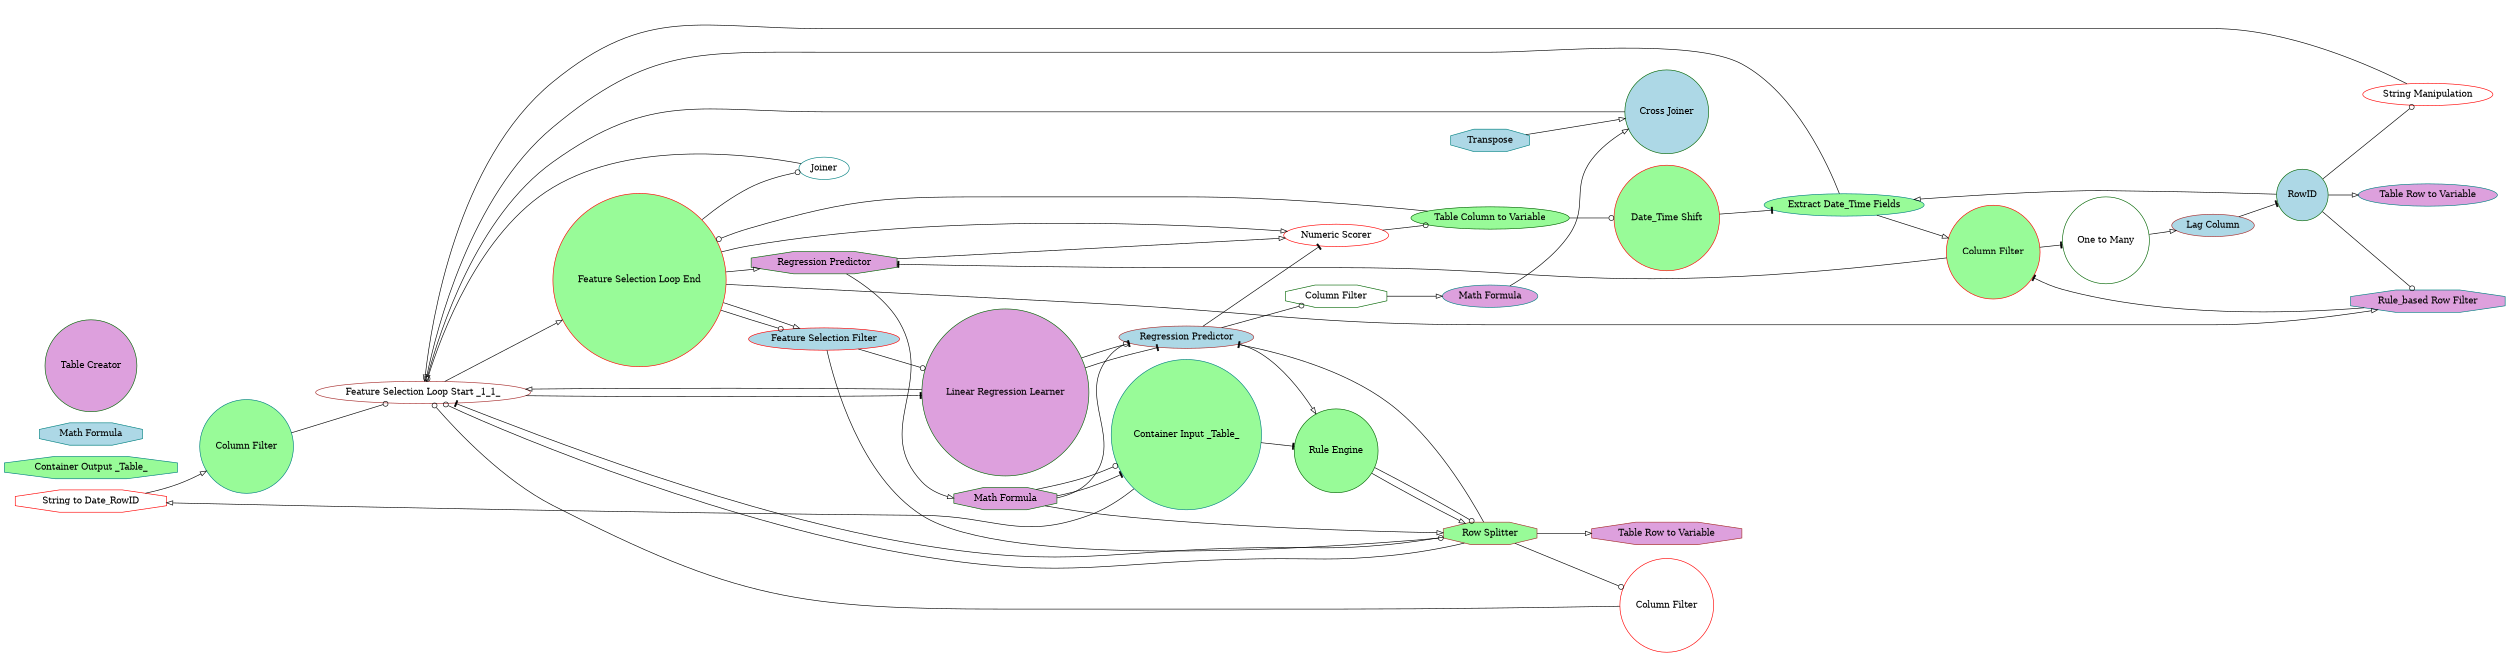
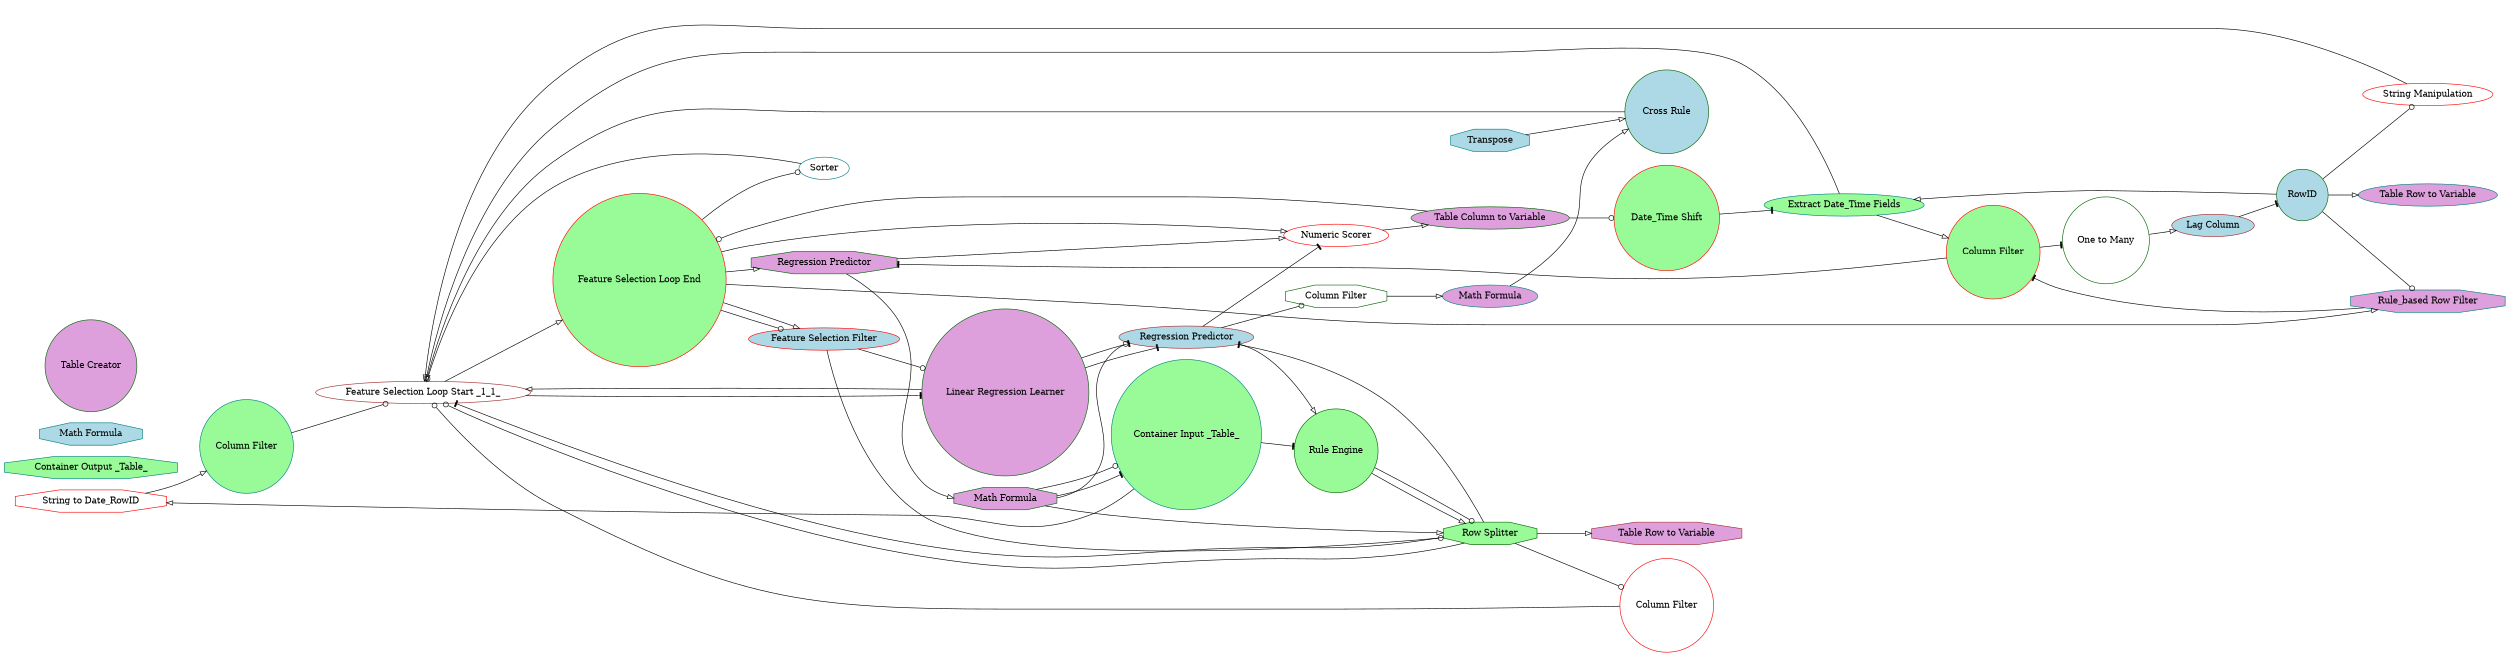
node "Cross Joiner": label "Cross Joiner" -> "Cross Rule"
node "Joiner": label "Joiner" -> "Sorter"
node "Table Column to Variable": fillcolor palegreen -> plum
edge "Numeric Scorer" -> "Table Column to Variable": arrowhead odot -> onormal
node "Row Splitter": color brown -> darkgreen
